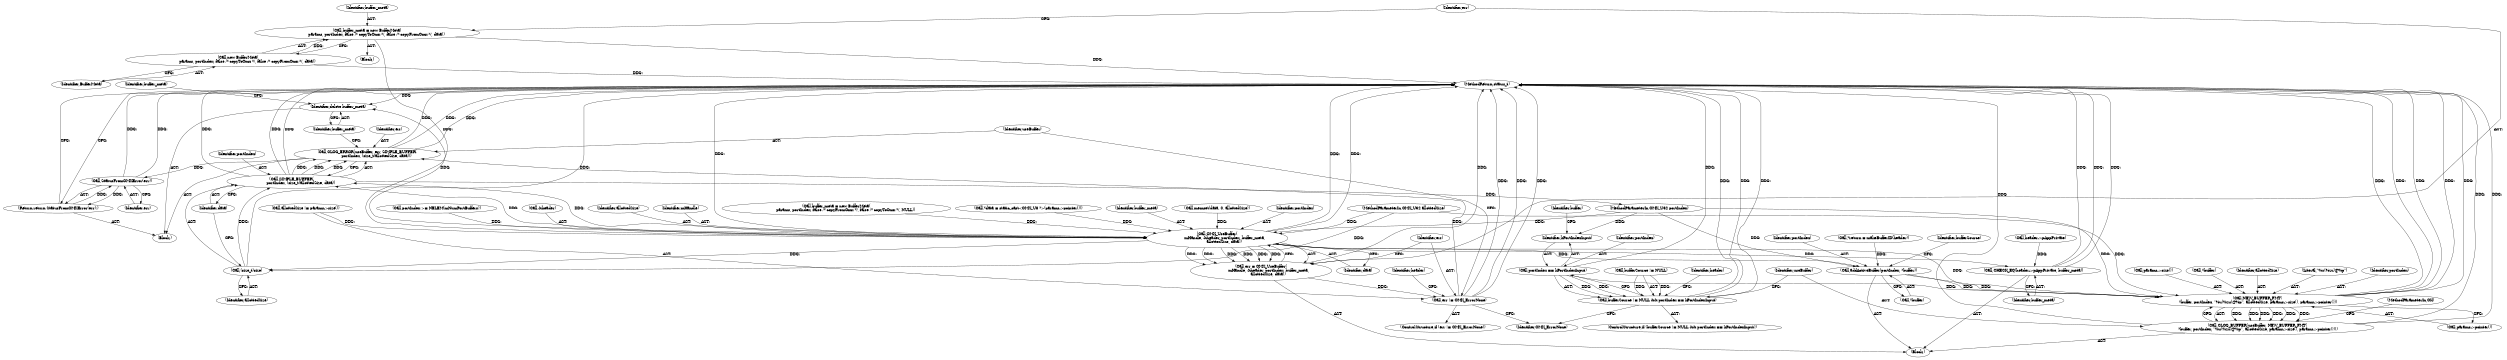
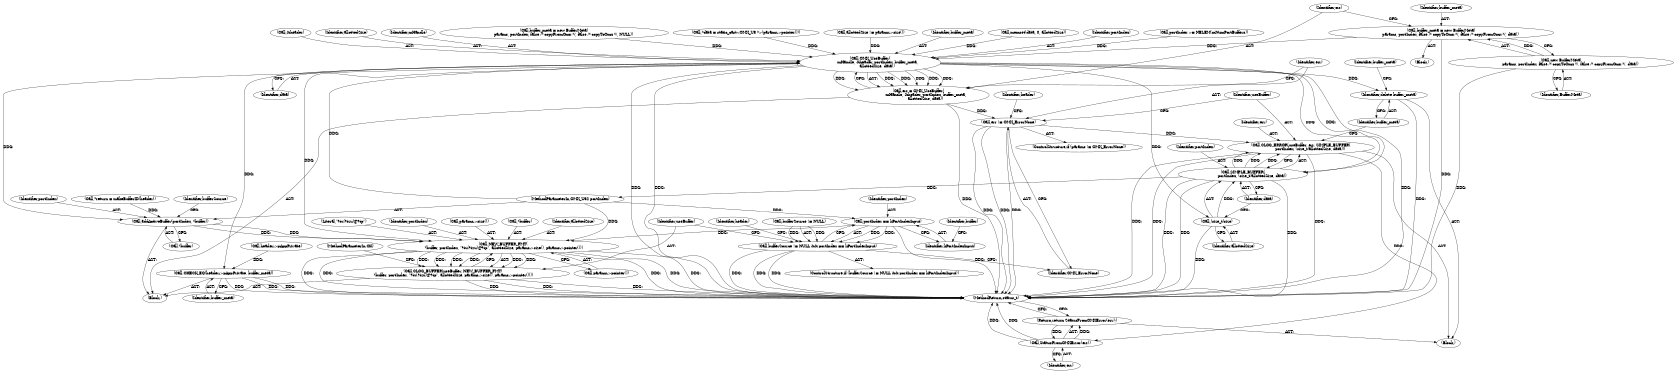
edge "(MethodReturn,status_t)" -> "(Identifier,delete buffer_meta)": reversed
node "(MethodParameterIn,OMX_U32 allottedSize)": removed
edge "(MethodParameterIn,OMX_U32 portIndex)" -> "(Identifier,kPortIndexInput)": now "(MethodParameterIn,OMX_U32 portIndex)" -> "(Call,portIndex == kPortIndexInput)"
edge "(MethodParameterIn,OMX_U32 portIndex)" -> "(Call,addActiveBuffer(portIndex, *buffer))": label "DDG: " -> "AST: "
edge "(Call,portIndex == kPortIndexInput)" -> "(Identifier,kPortIndexInput)": label "AST: " -> "CFG: "
edge "(Call,allottedSize != params->size())" -> "(Call,err != OMX_ErrorNone)": now "(Identifier,OMX_ErrorNone)" -> "(Call,err != OMX_ErrorNone)"
node "(ControlStructure,if (err != OMX_ErrorNone))": label "(ControlStructure,if (err != OMX_ErrorNone))" -> "(ControlStructure,if (params != OMX_ErrorNone))"
